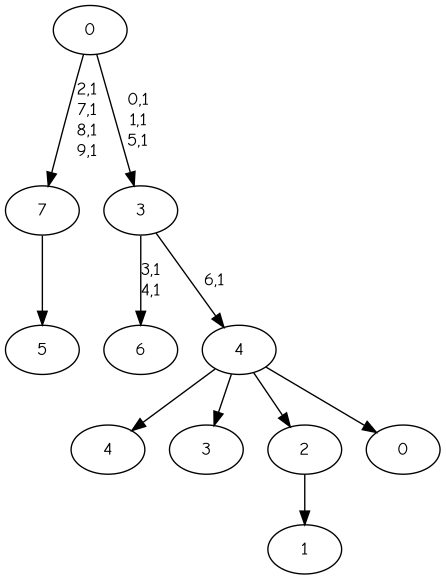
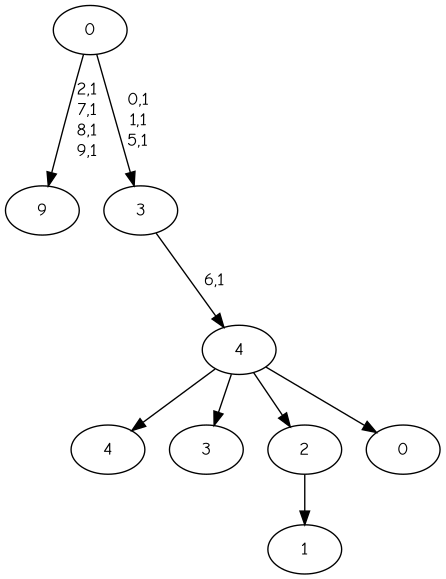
node "7": label "7" -> "9"
node "5": removed
node "6": removed
